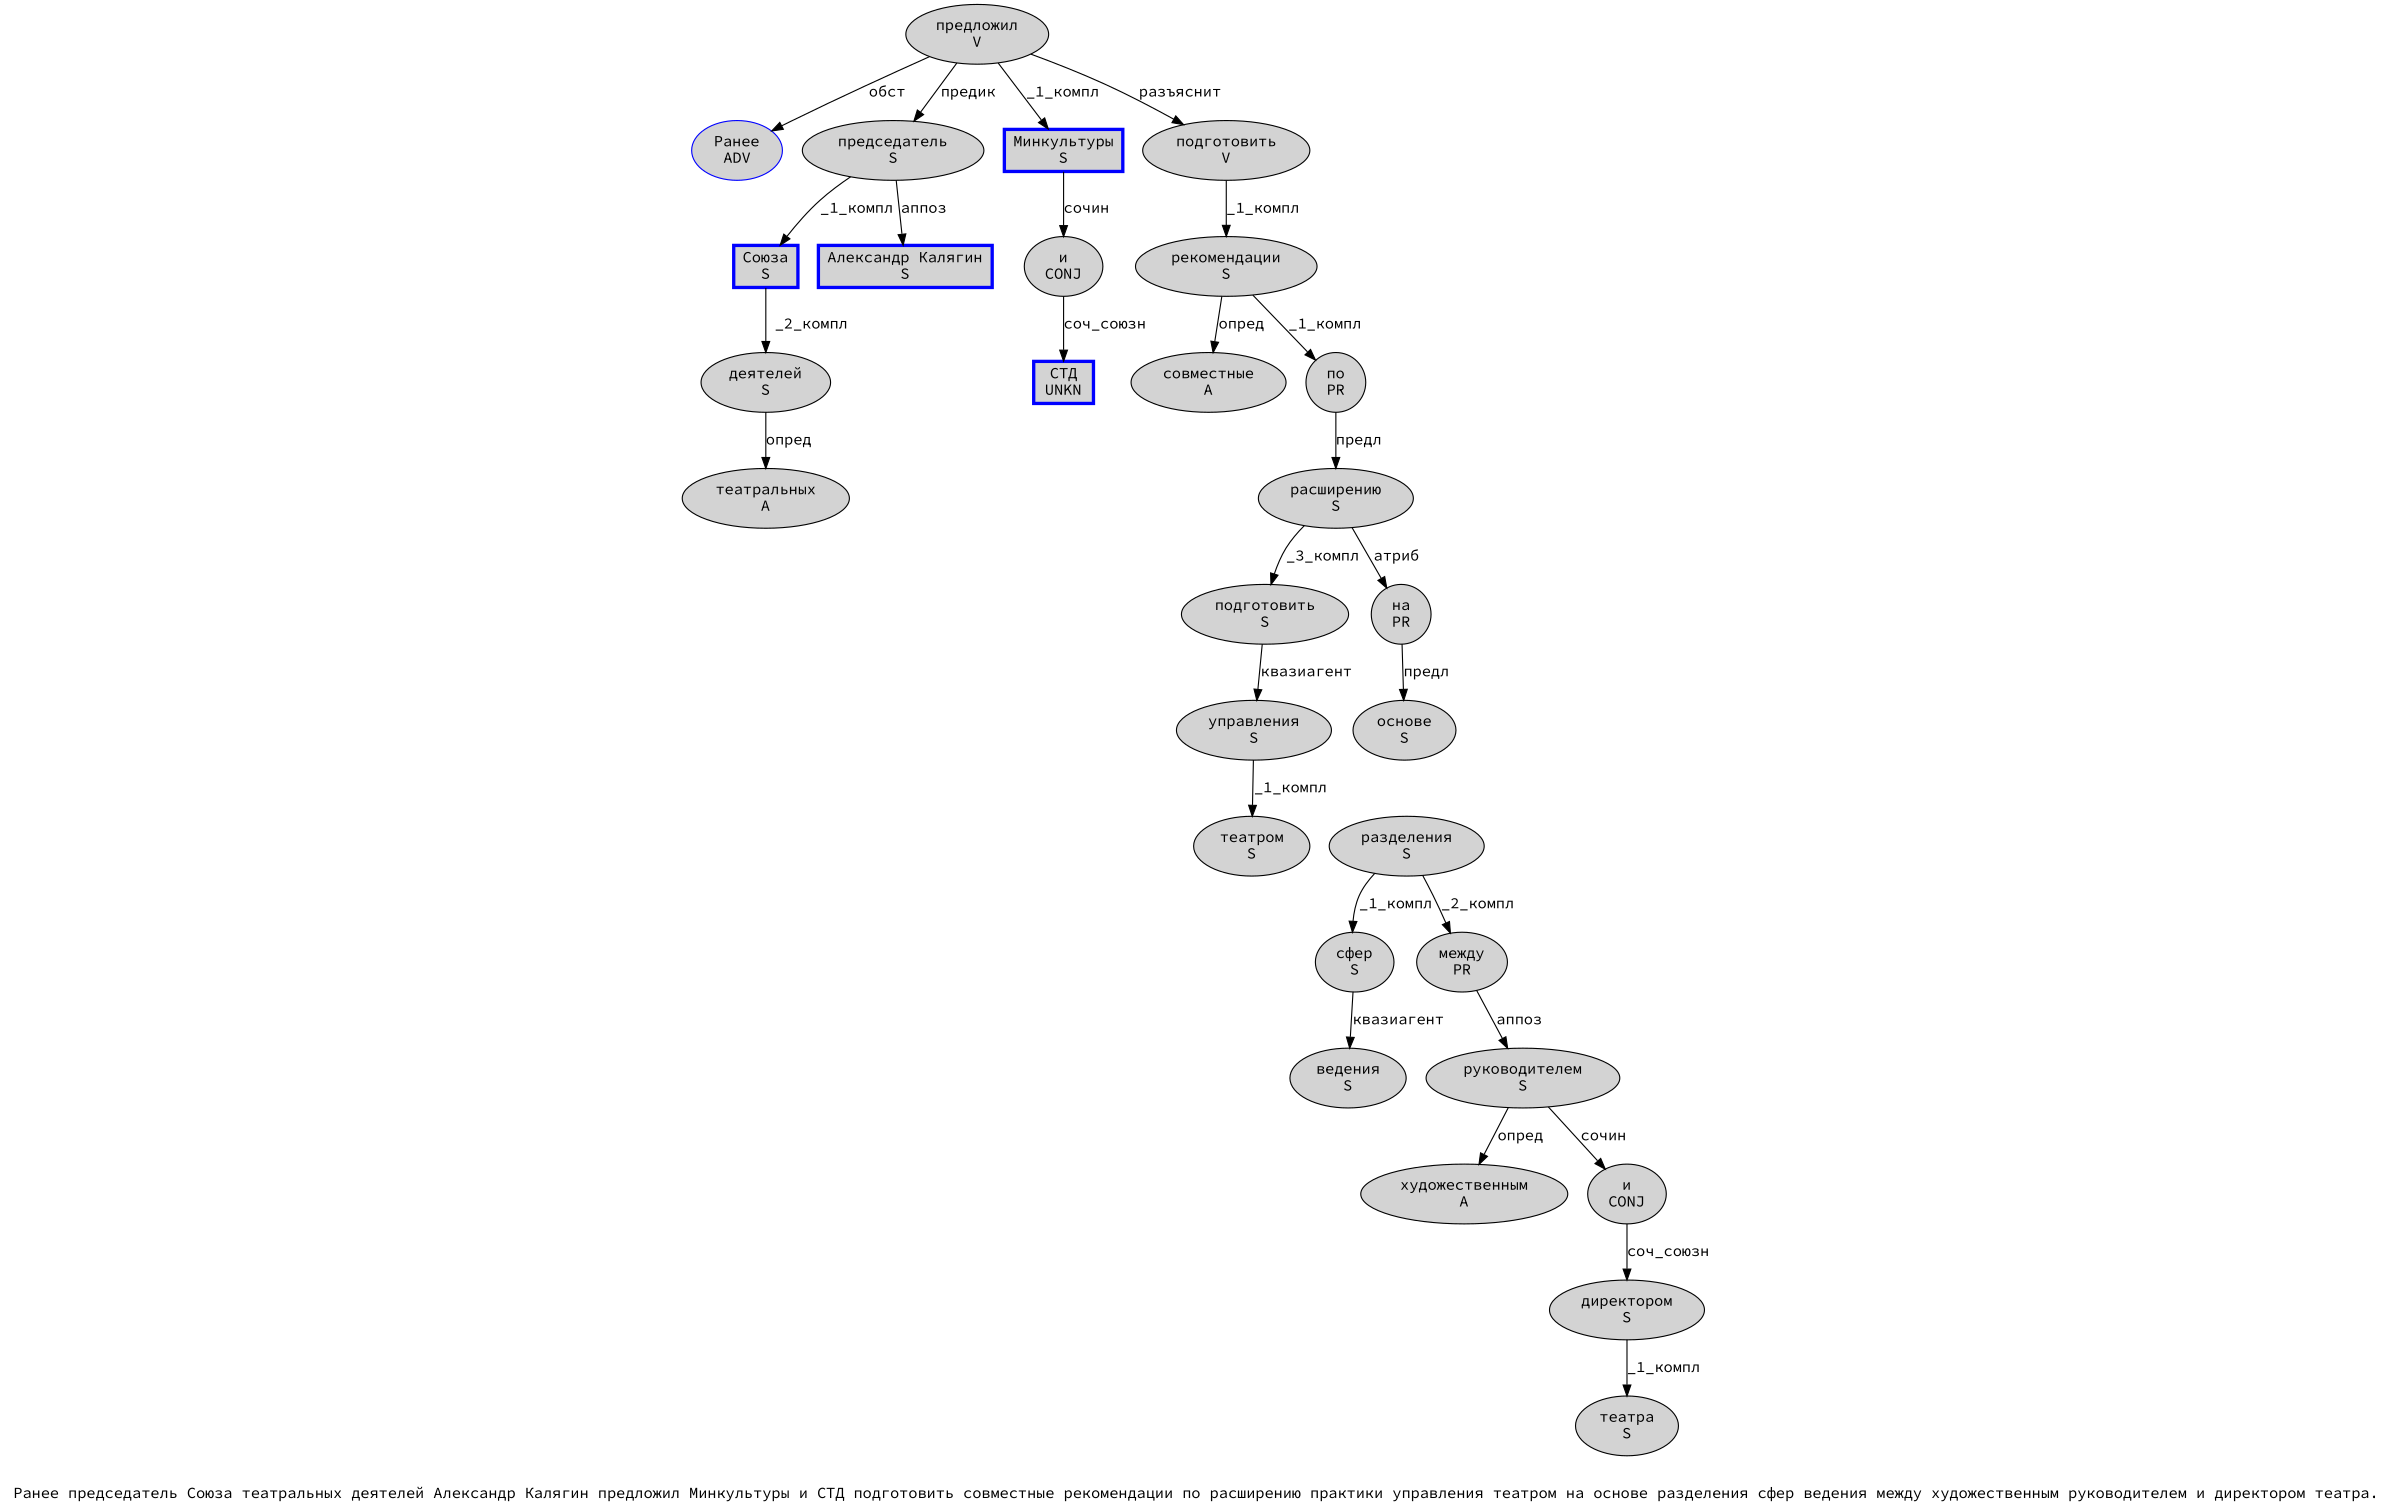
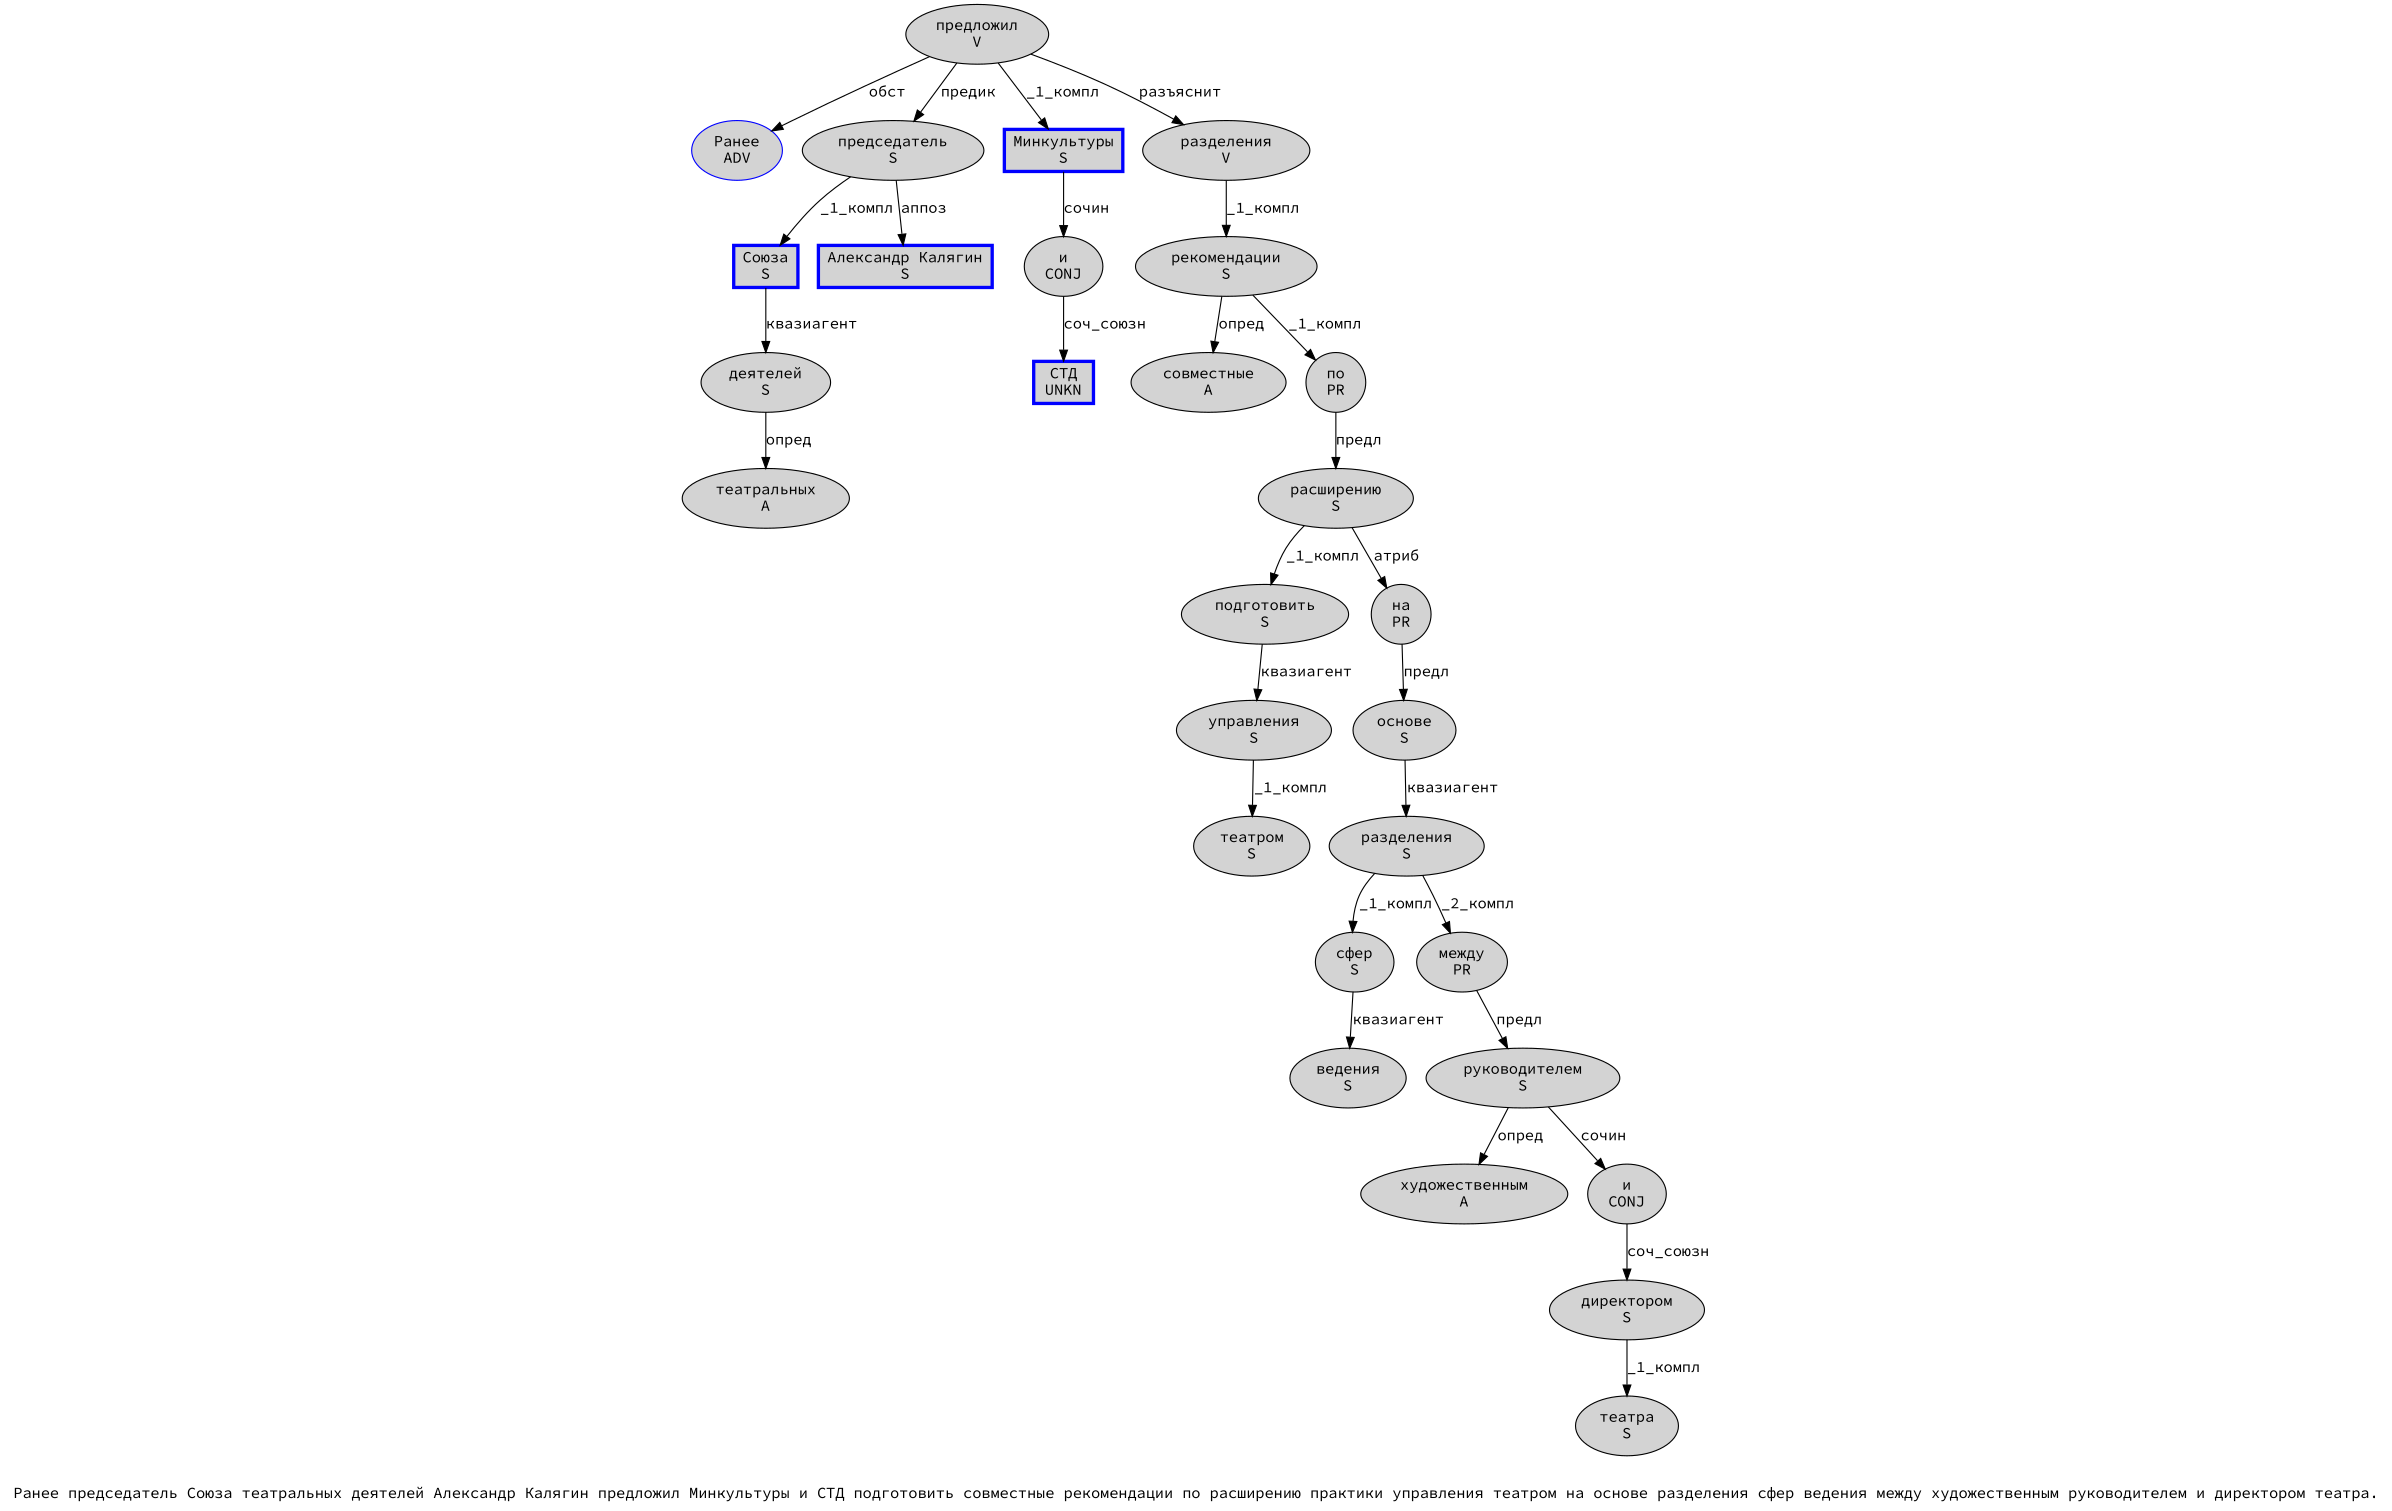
node "подготовить V": label "подготовить V" -> "разделения V"
edge "Союза S" -> "деятелей S": label "_2_компл" -> "квазиагент"
edge "расширению S" -> "подготовить S": label "_3_компл" -> "_1_компл"
edge "основе S" -> "разделения S": added, label "квазиагент"
edge "между PR" -> "руководителем S": label "аппоз" -> "предл"
